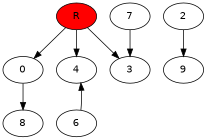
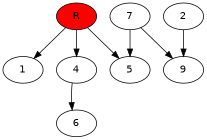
edge "7" -> "9": added
node "0": label "0" -> "1"
node "3": label "3" -> "5"
edge "6" -> "4": reversed
node "8": removed
